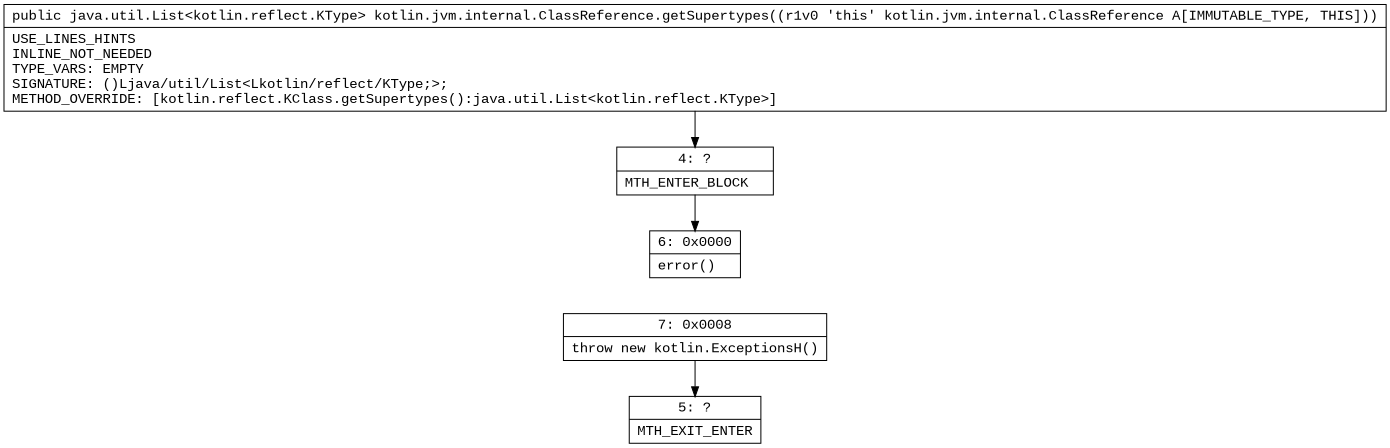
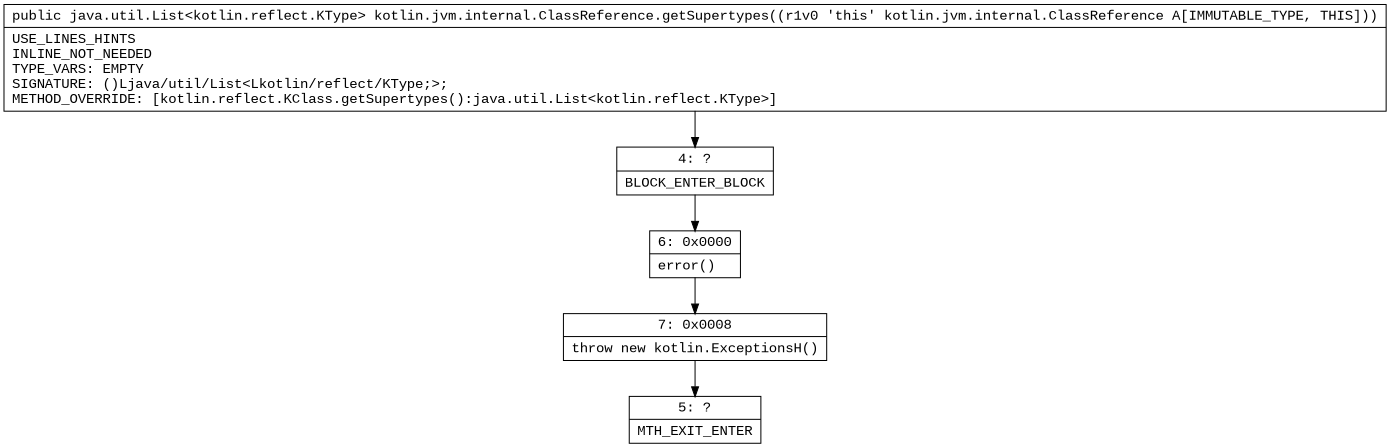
node "4: ?": text "MTH_ENTER_BLOCK" -> "BLOCK_ENTER_BLOCK"
edge "6: 0x0000" -> "7: 0x0008": added
